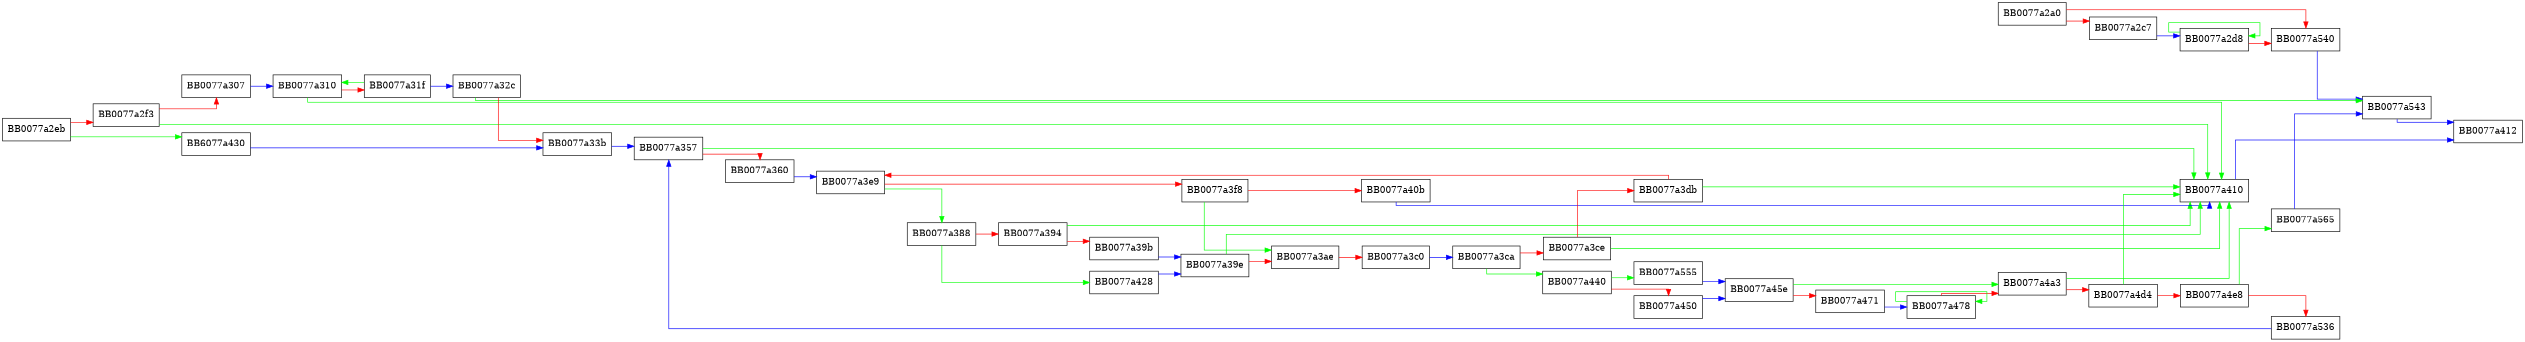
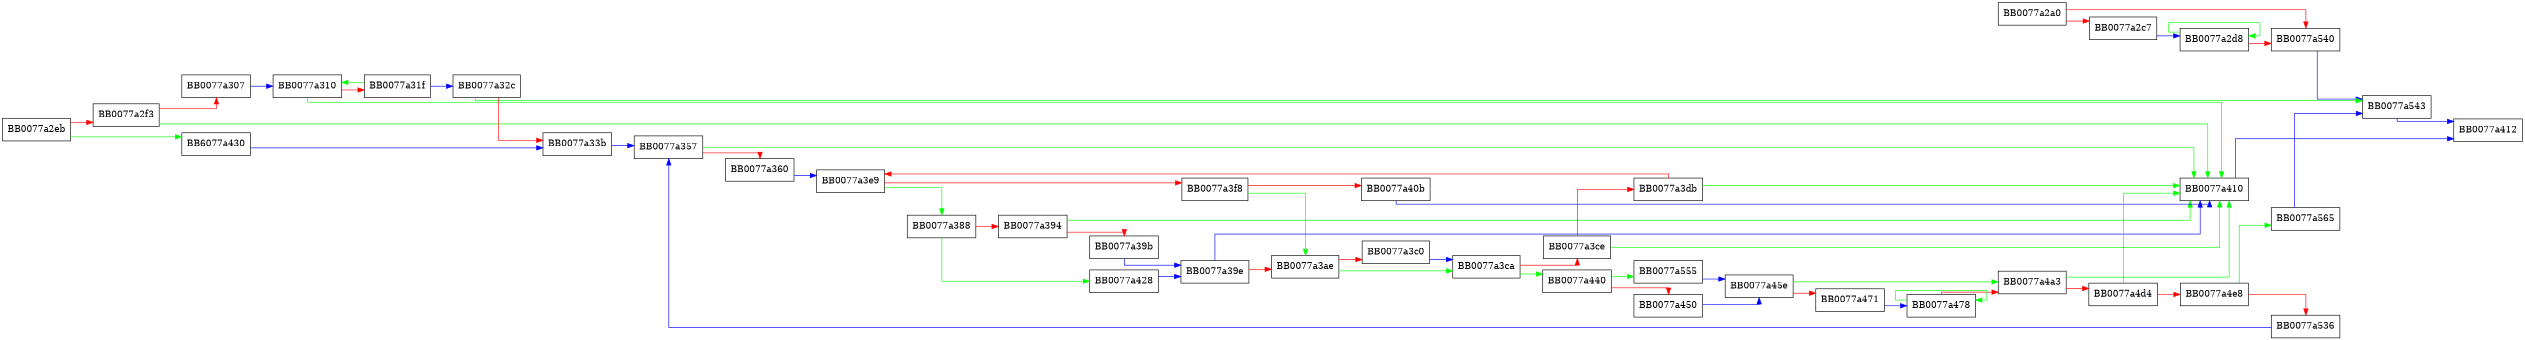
edge "BB0077a39e" -> "BB0077a410": color green -> blue
edge "BB0077a3ae" -> "BB0077a3ca": added
